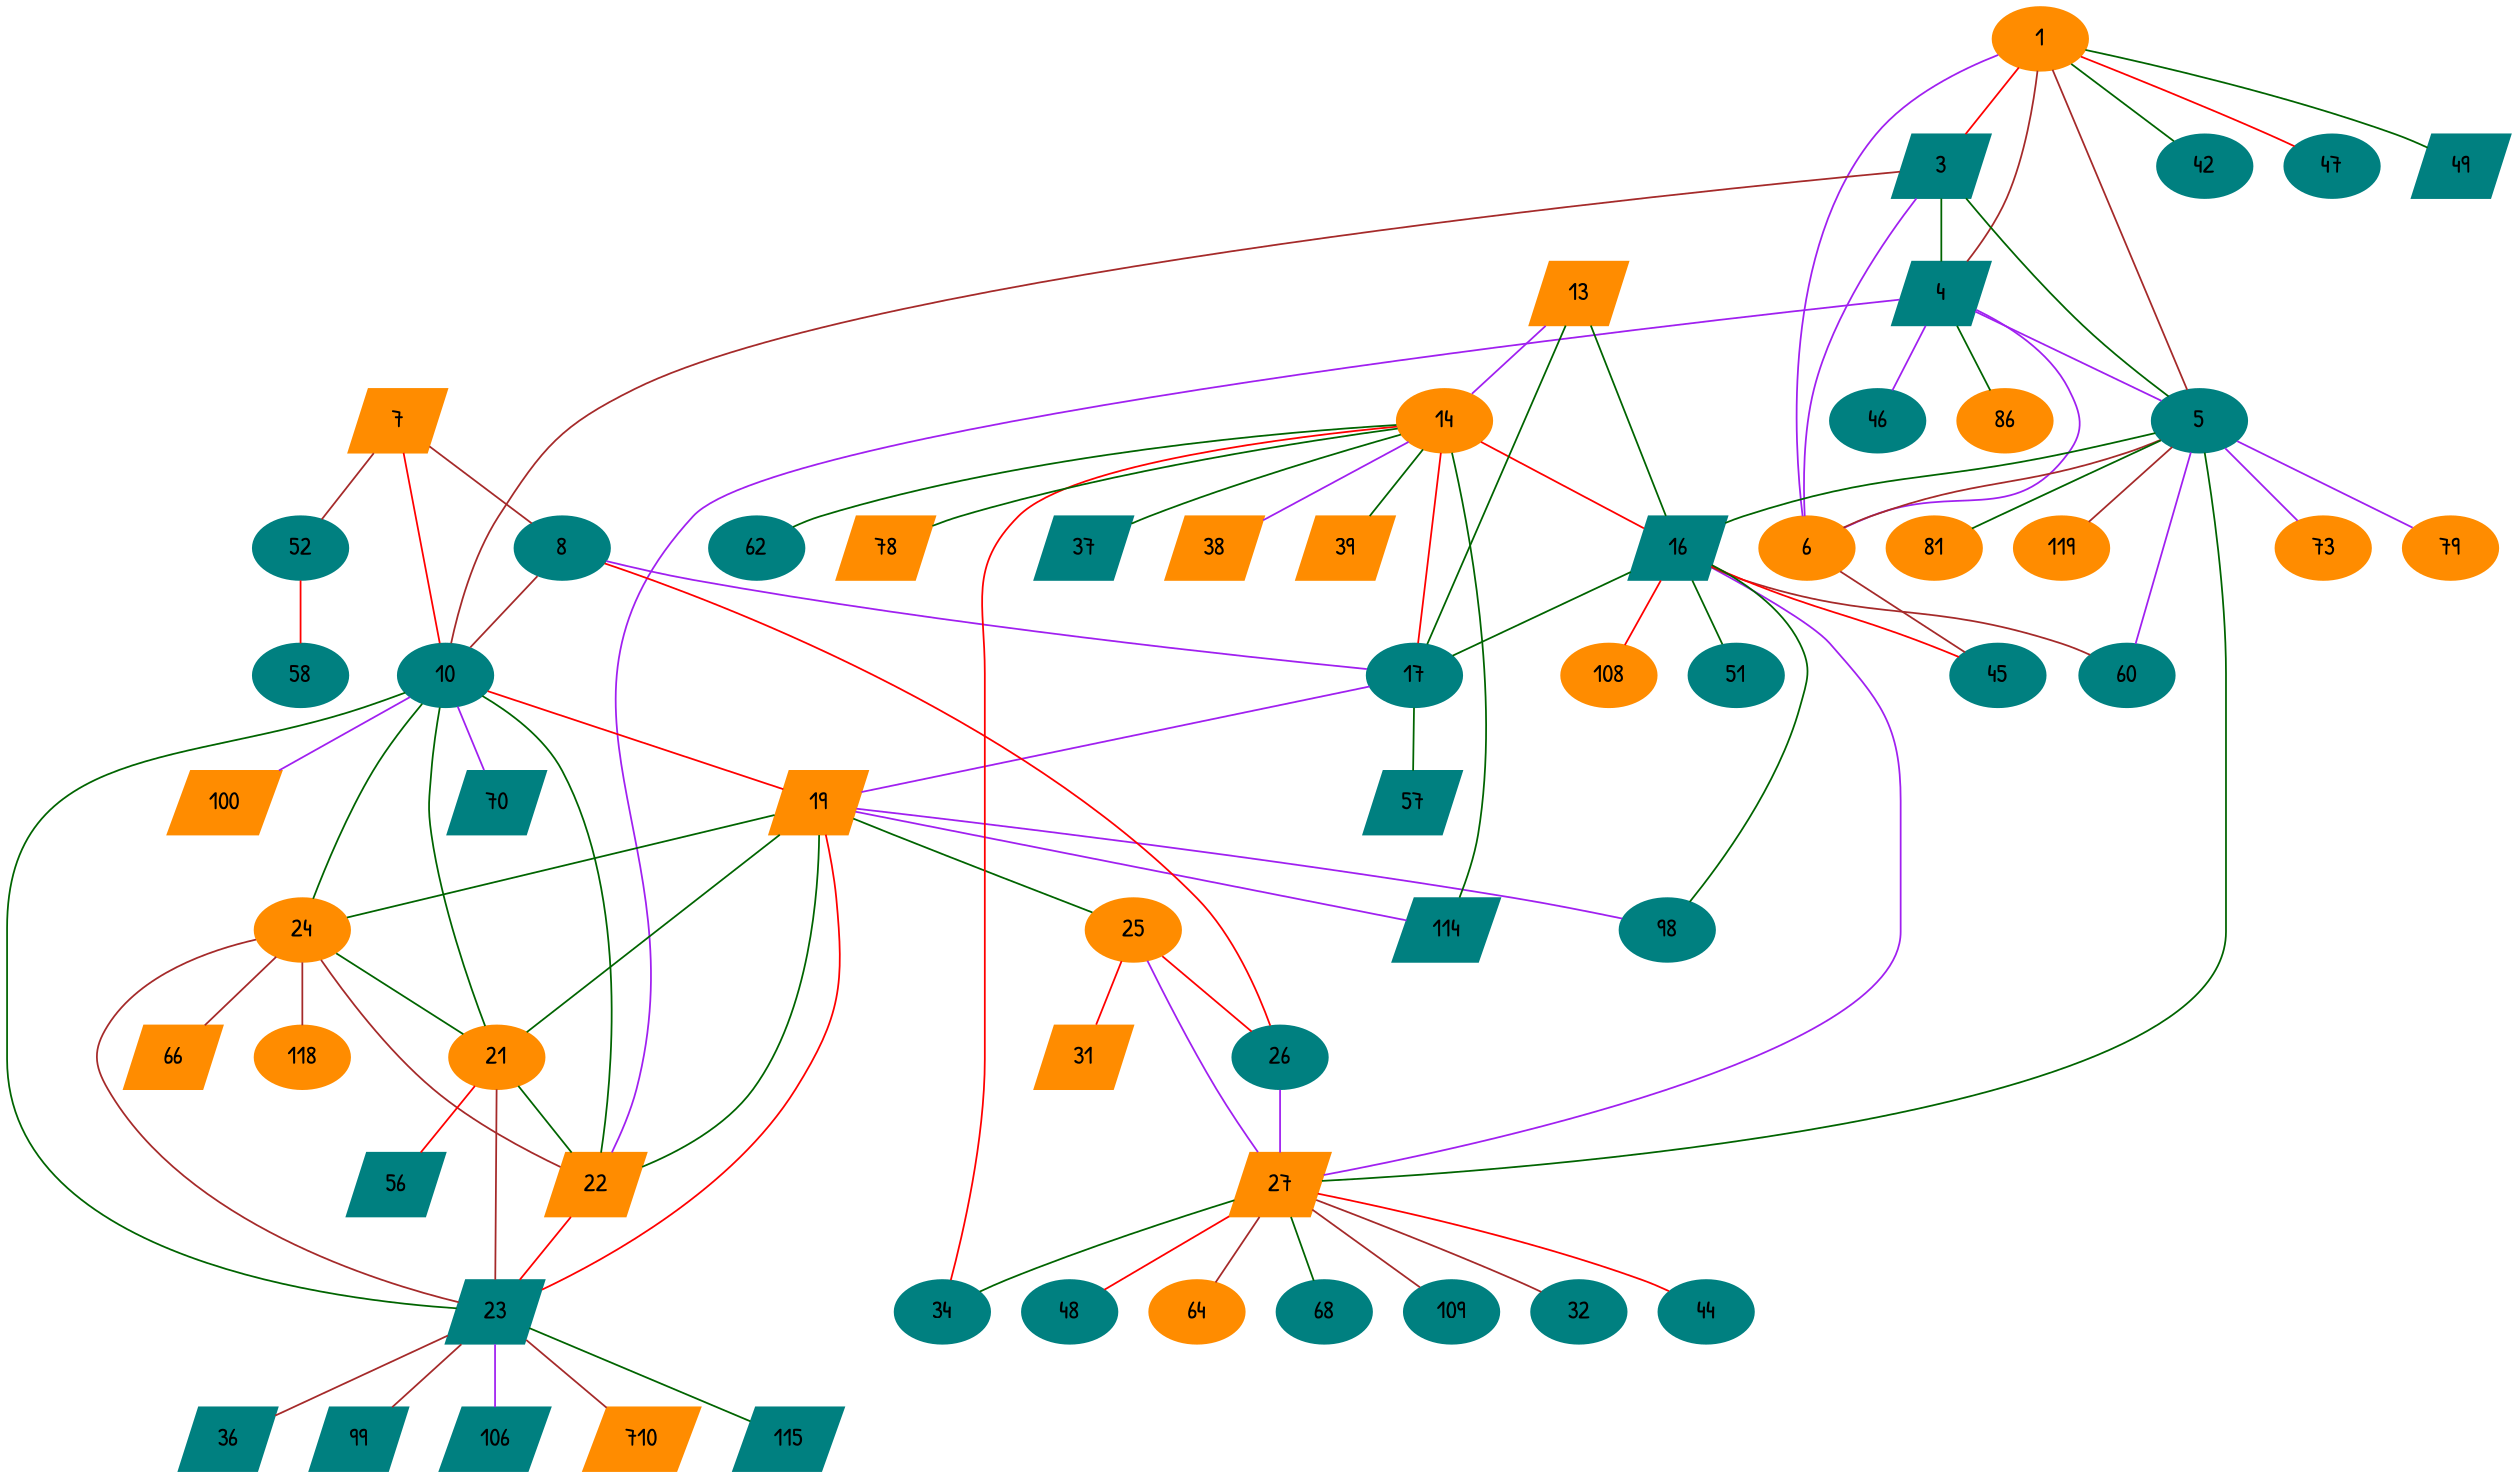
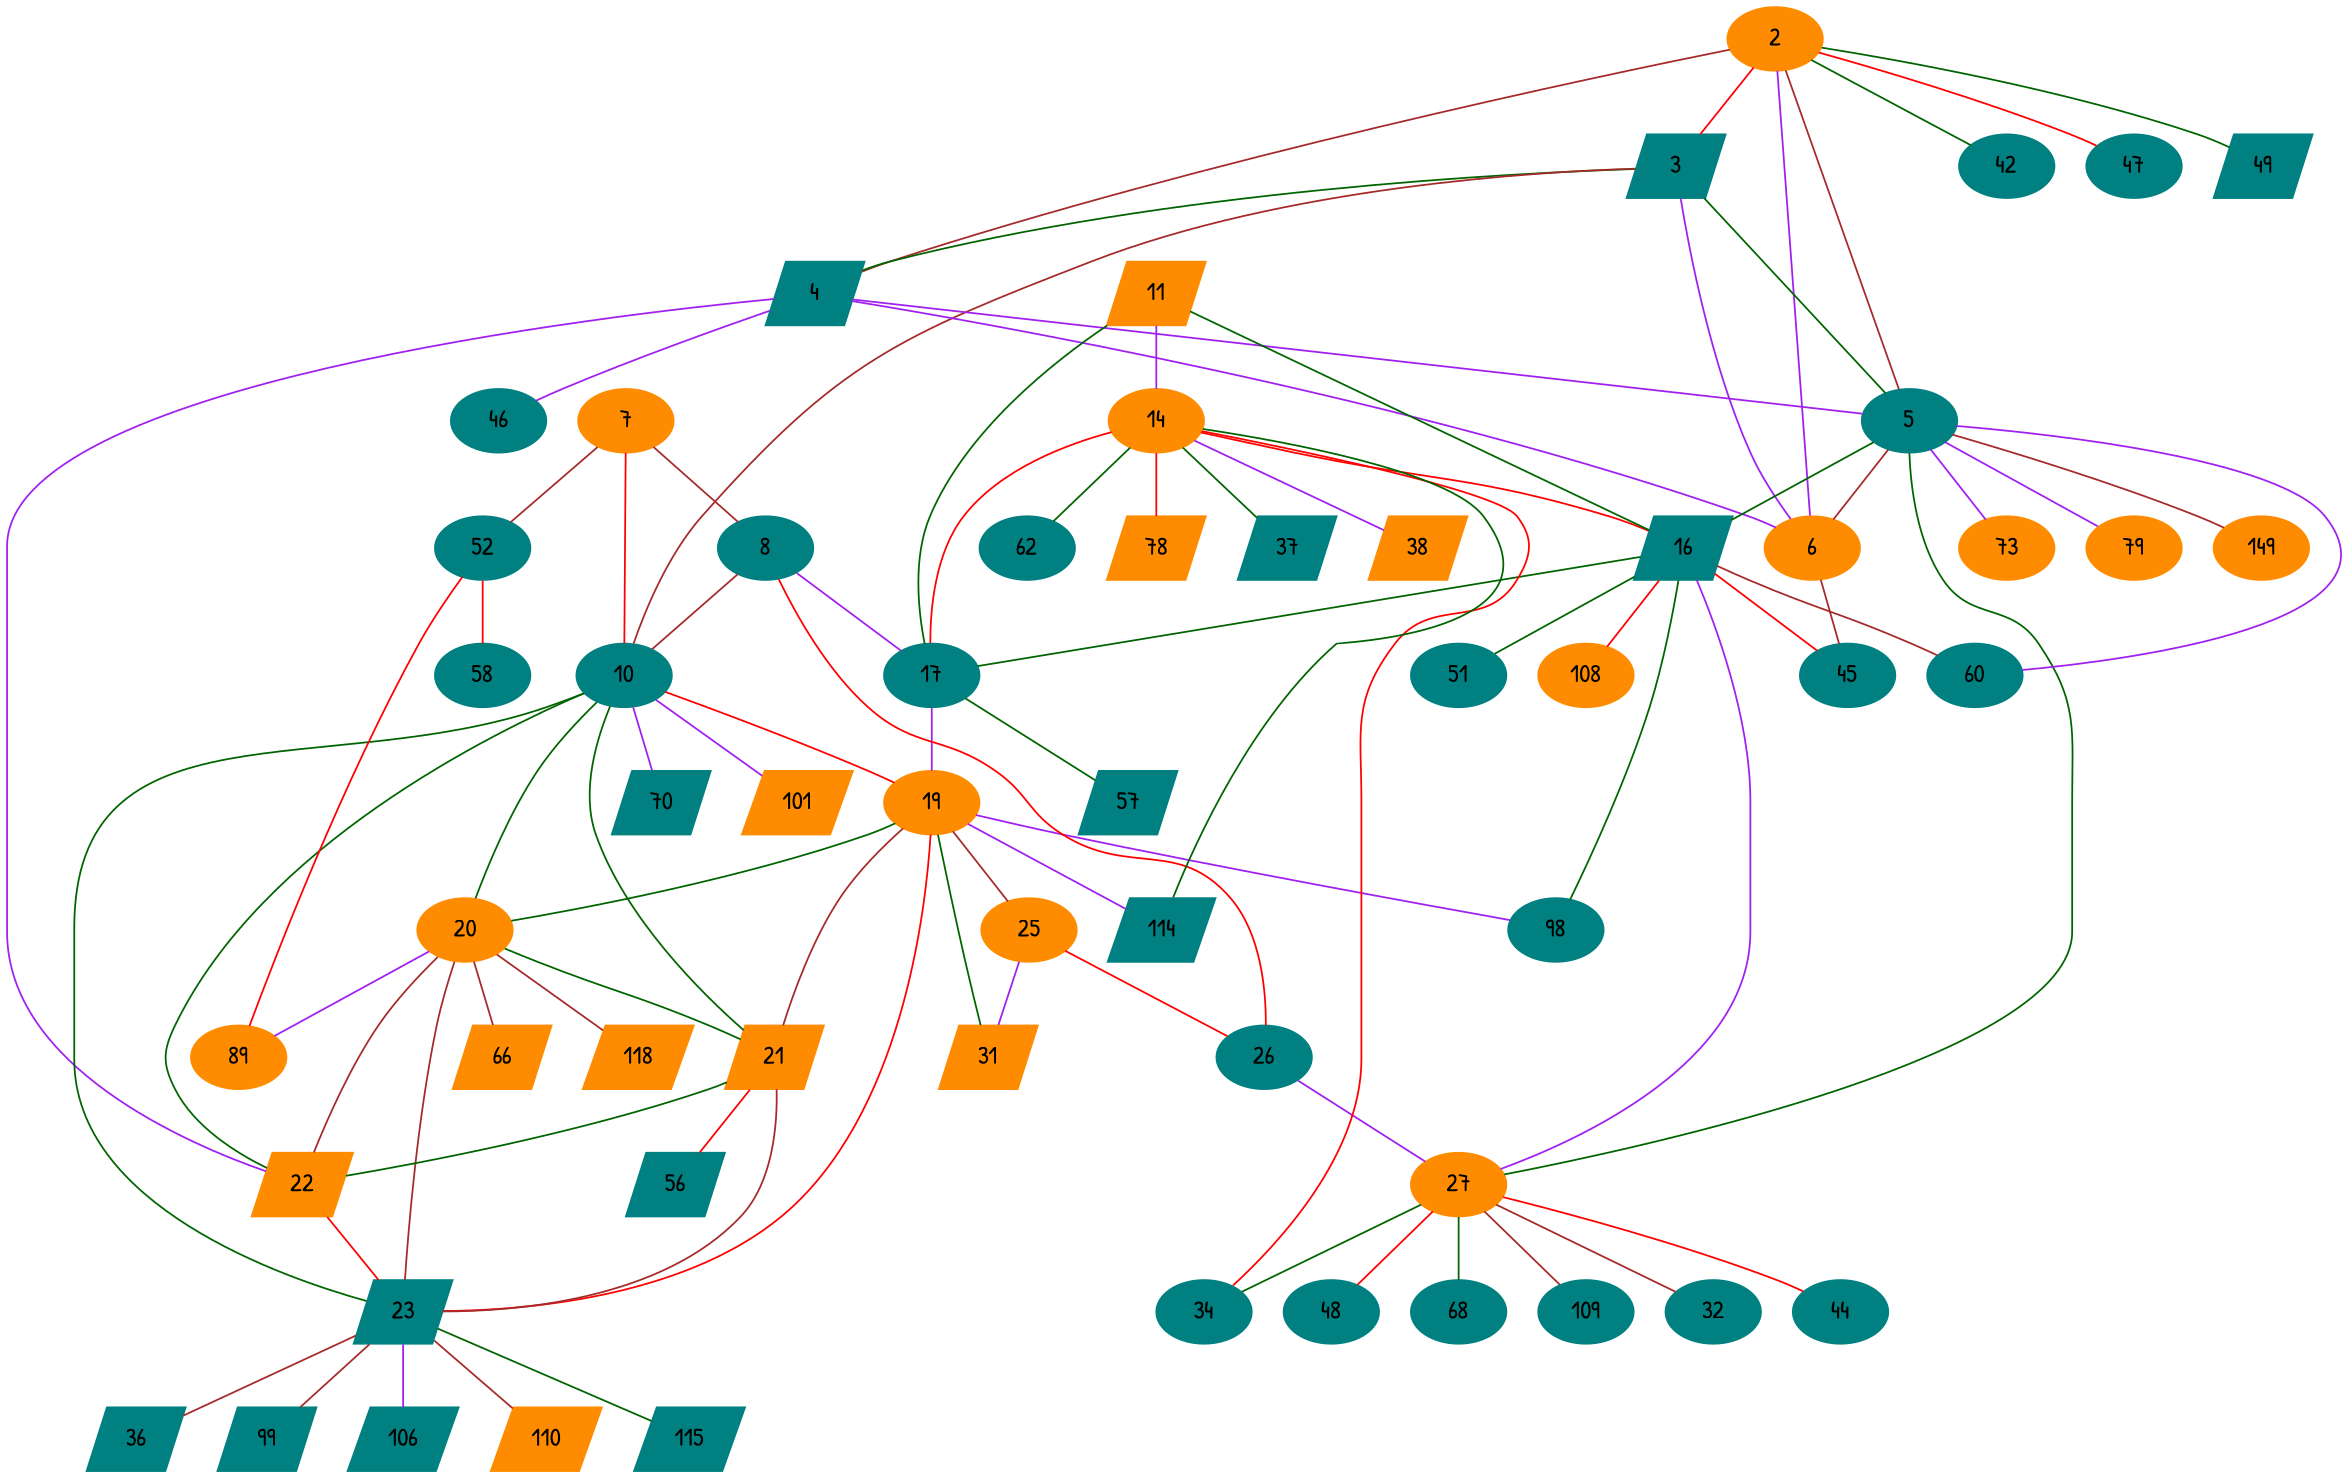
node "1": label "1" -> "2"
node "13": label "13" -> "11"
node "7": shape parallelogram -> ellipse
node "86": removed
edge "14" -- "78": color darkgreen -> red
node "39": removed
node "81": removed
node "119": label "119" -> "149"
node "100": label "100" -> "101"
node "19": shape parallelogram -> ellipse
edge "19" -- "25": color darkgreen -> brown
edge "19" -- "21": color darkgreen -> brown
node "24": label "24" -> "20"
edge "25" -- "31": color red -> purple
edge "19" -- "22": now "19" -- "31"
node "89": added
node "118": shape ellipse -> parallelogram
node "21": shape ellipse -> parallelogram
edge "25" -- "27": removed
node "27": shape parallelogram -> ellipse
node "64": removed
node "710": label "710" -> "110"
